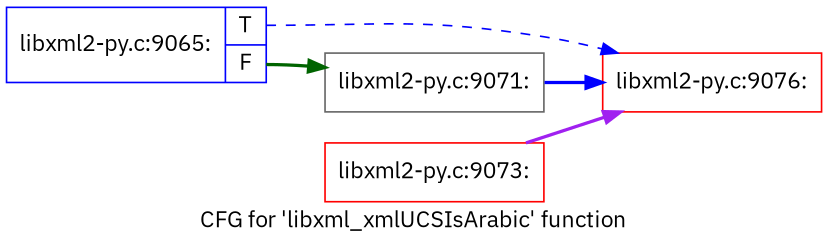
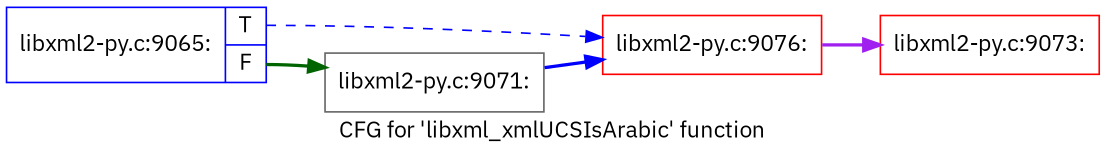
edge "libxml2-py.c:9073:" -> "libxml2-py.c:9076:": reversed
